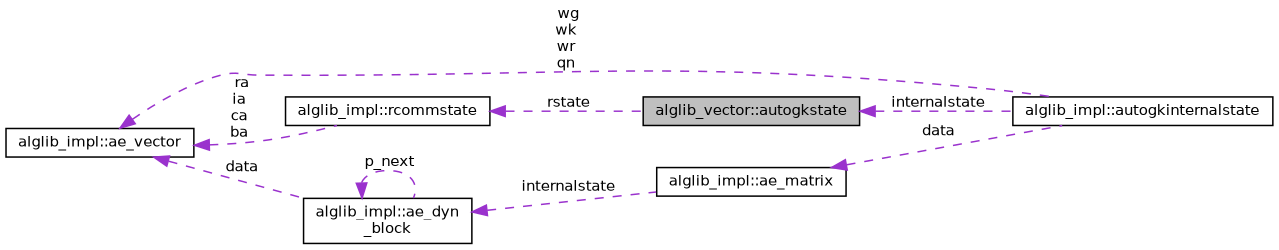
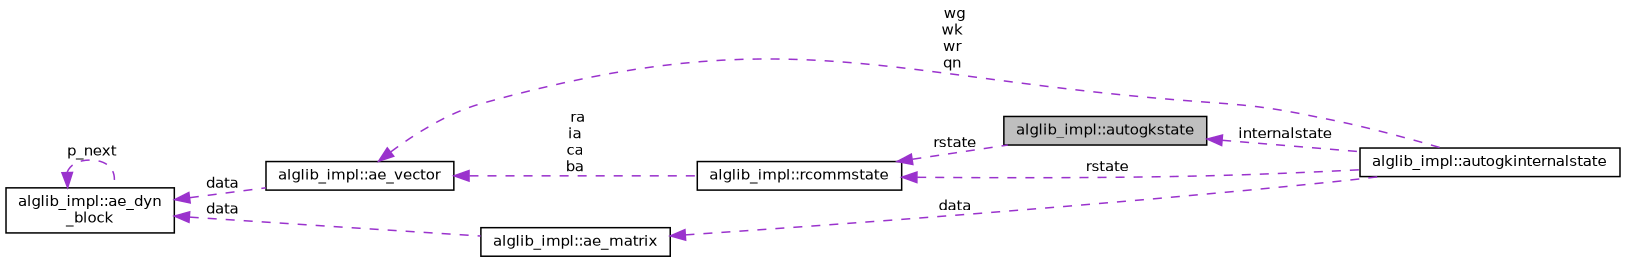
node "alglib_vector::autogkstate": label "alglib_vector::autogkstate" -> "alglib_impl::autogkstate"
edge "alglib_impl::autogkinternalstate" -> "alglib_impl::rcommstate": added, label "rstate"
edge "alglib_impl::ae_dyn _block" -> "alglib_impl::ae_vector": reversed
edge "alglib_impl::ae_matrix" -> "alglib_impl::ae_dyn _block": label " internalstate" -> " data"
